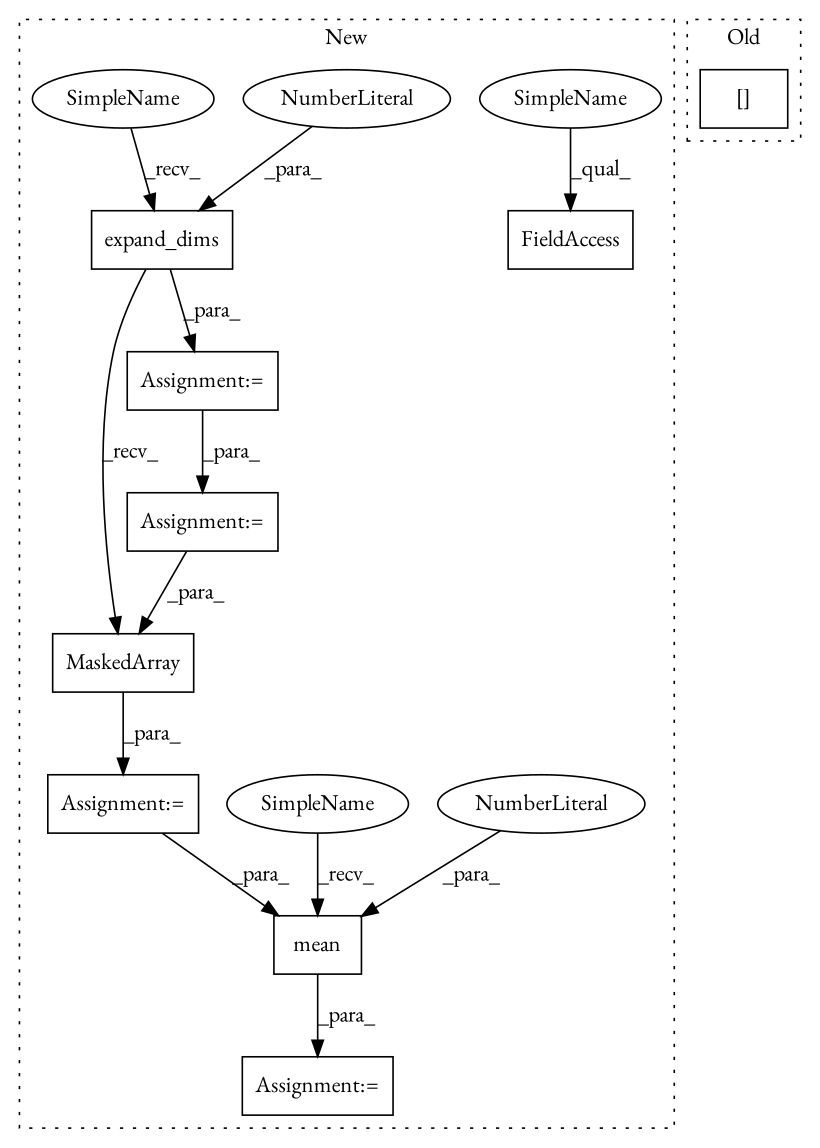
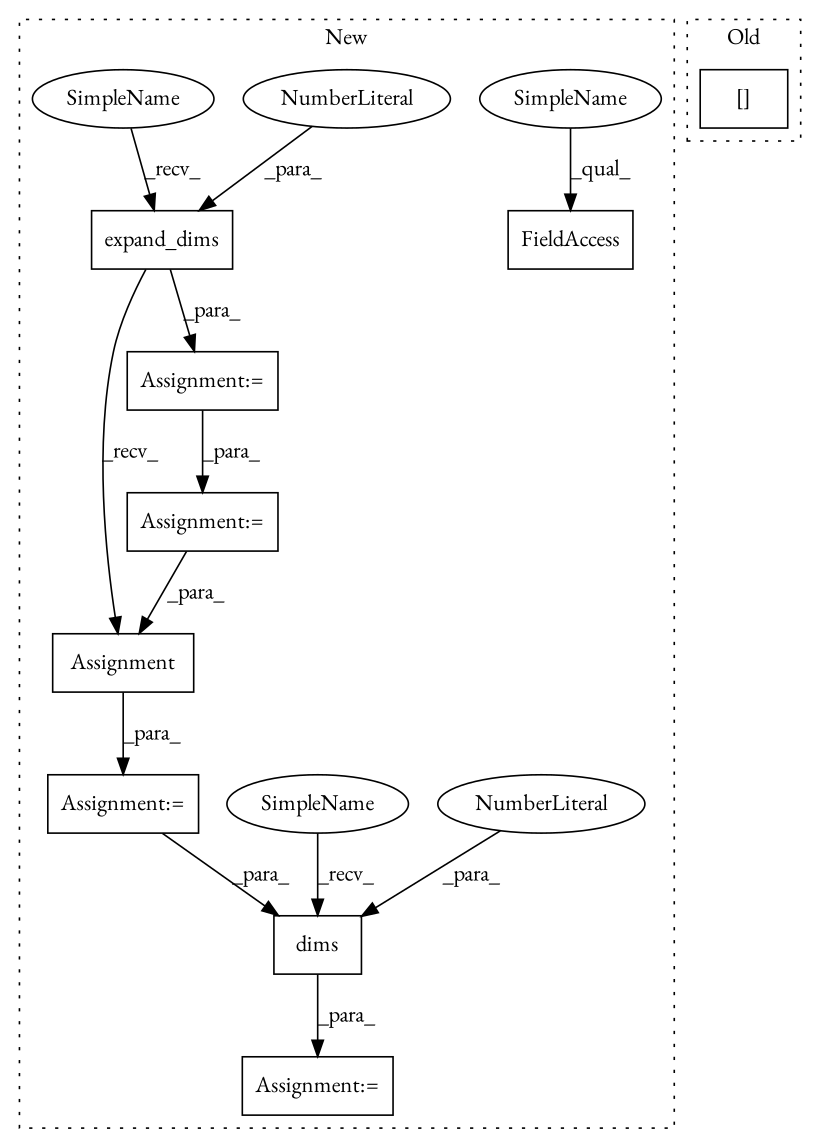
node "MaskedArray": label "MaskedArray" -> "Assignment"
node "mean": label "mean" -> "dims"
